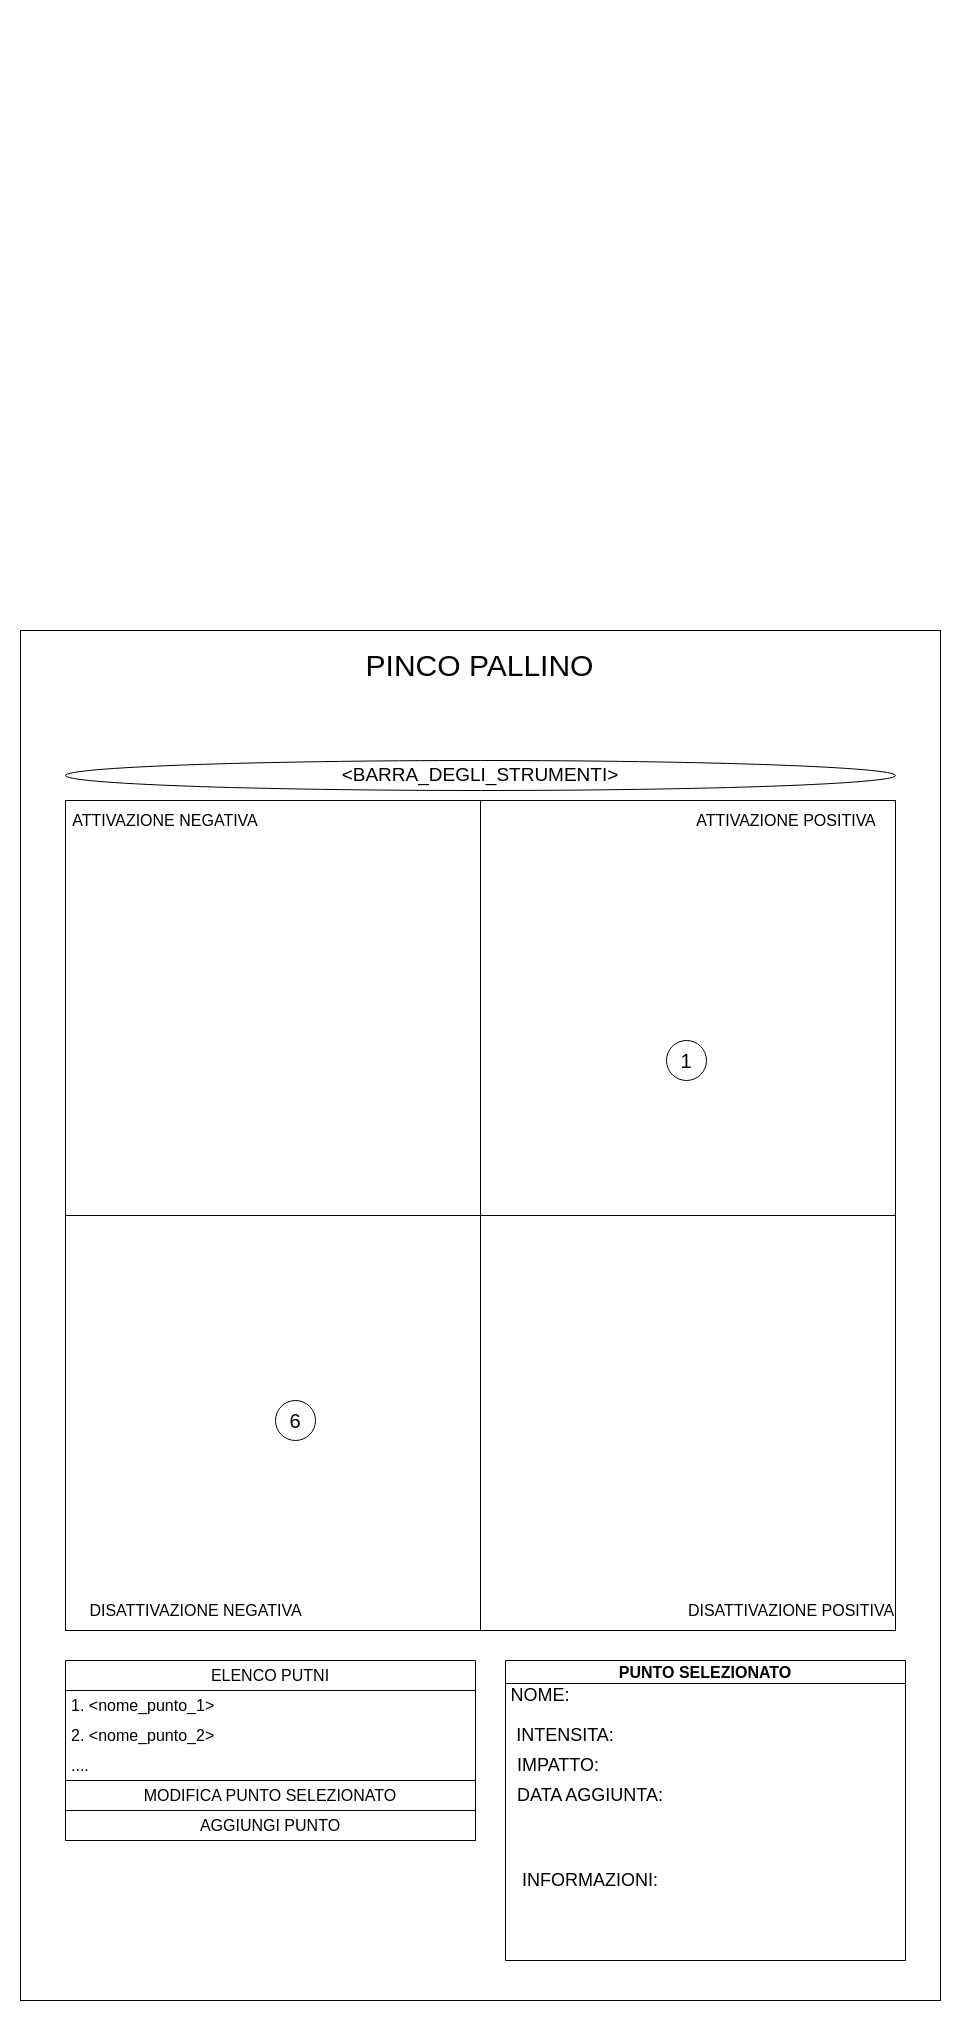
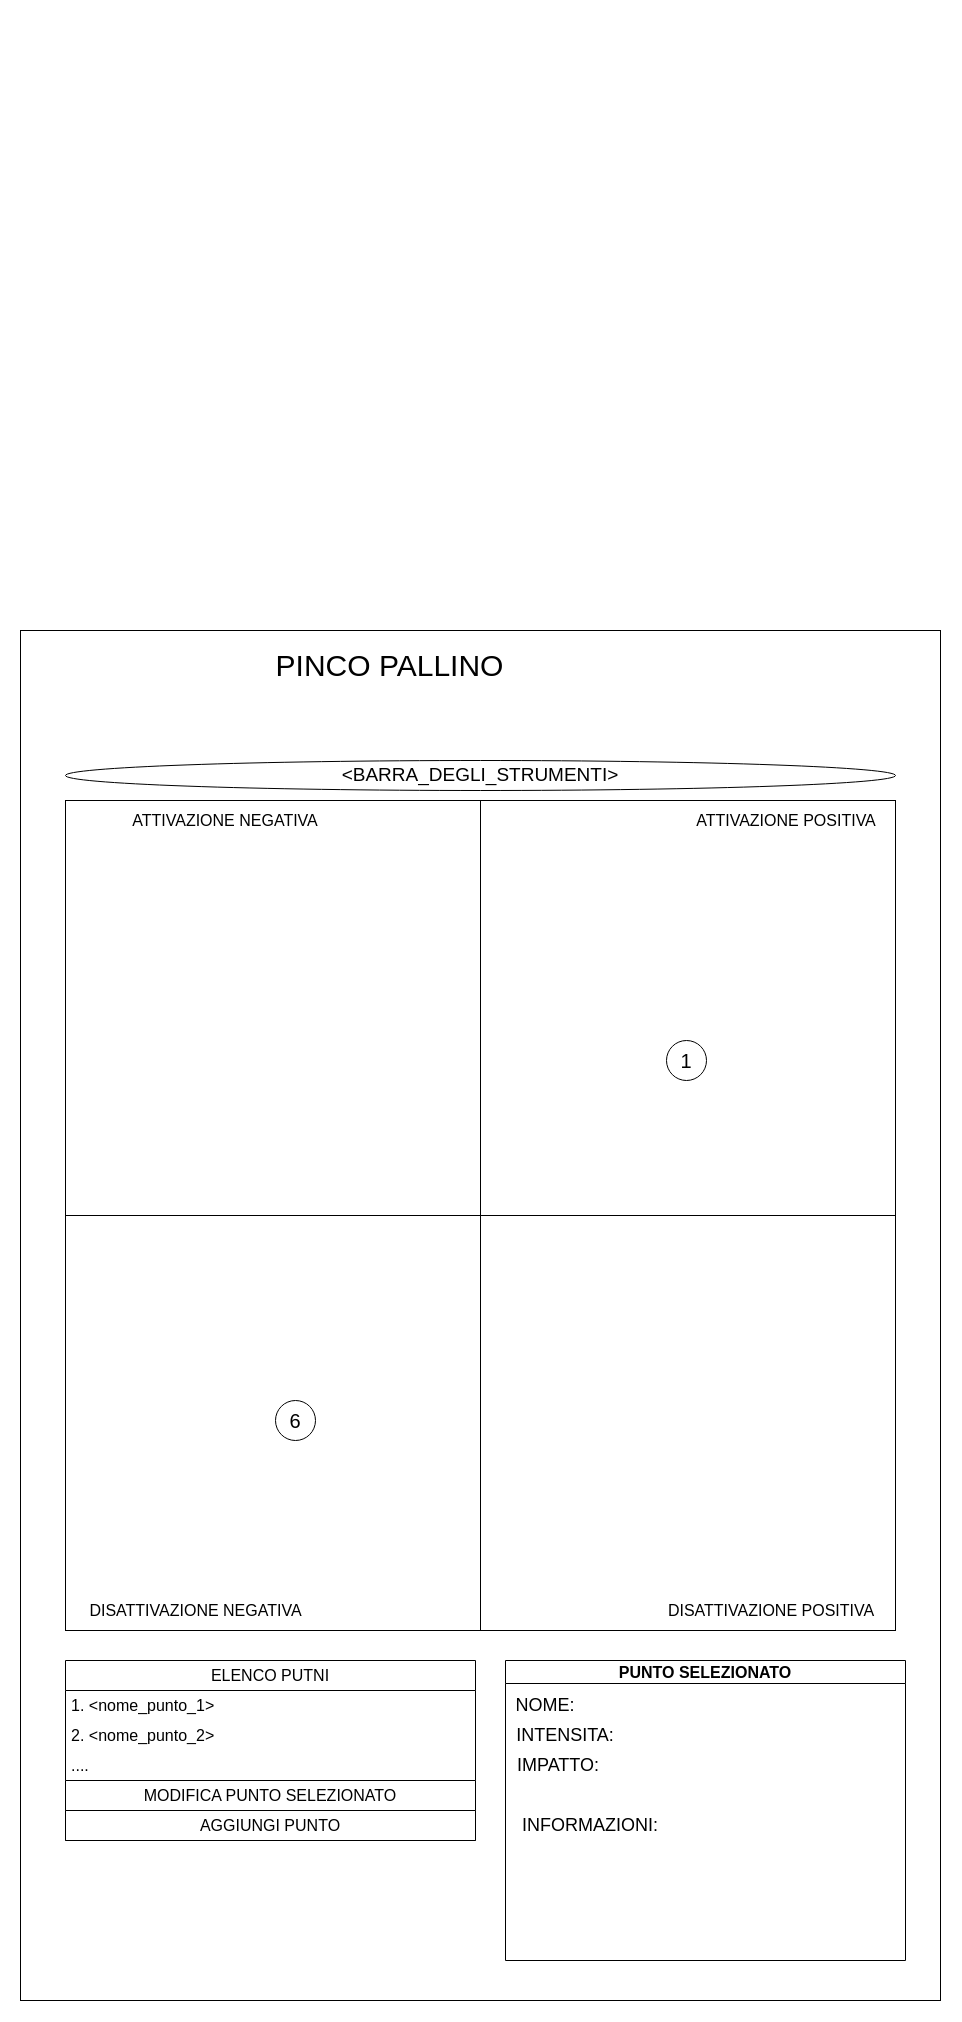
node "PINCO PALLINO": moved (480, 666) -> (390, 666)
node "ATTIVAZIONE NEGATIVA": moved (166, 821) -> (226, 821)
node "DISATTIVAZIONE POSITIVA": moved (792, 1611) -> (772, 1611)
node "NOME:": moved (541, 1696) -> (546, 1706)
node "DATA AGGIUNTA:": removed
node "INFORMAZIONI:": moved (591, 1881) -> (591, 1826)
